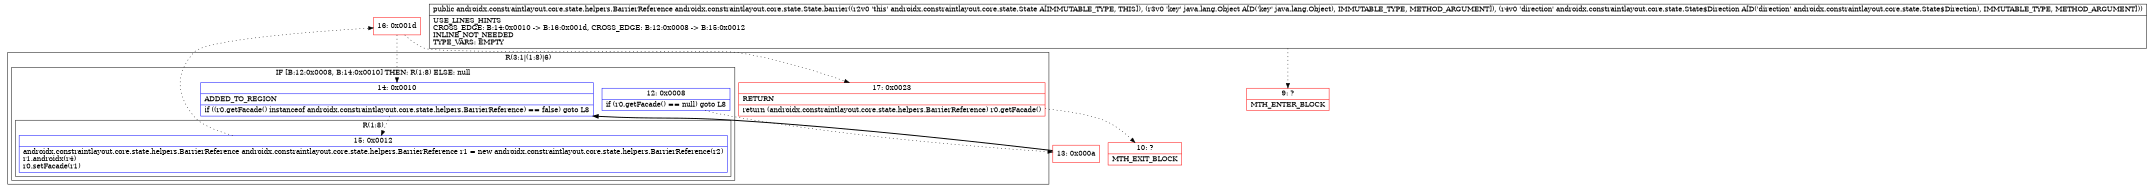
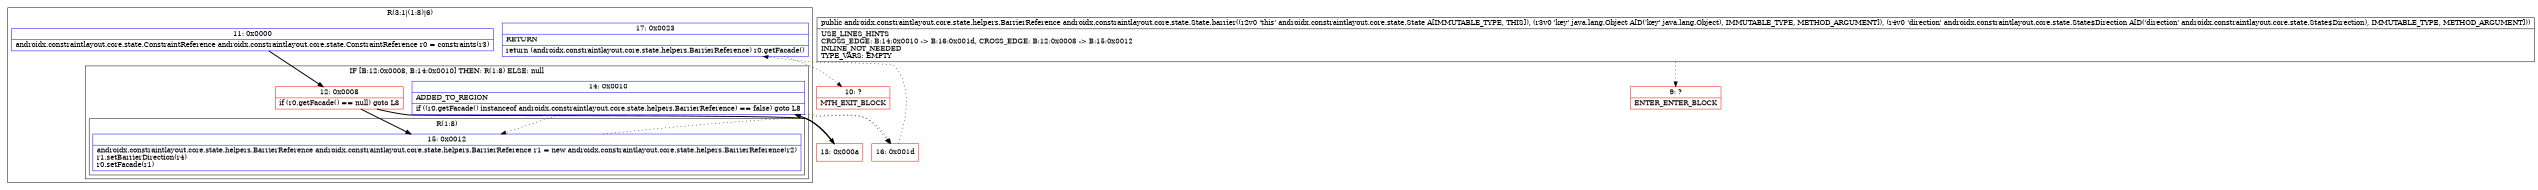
node "11: 0x0000": added
edge "16: 0x001d" -> "14: 0x0010": reversed
node "12: 0x0008": color blue -> red
node "17: 0x0023": color red -> blue
node "9: ?": text "MTH_ENTER_BLOCK" -> "ENTER_ENTER_BLOCK"
edge "12: 0x0008" -> "15: 0x0012": added
edge "12: 0x0008" -> "13: 0x000a": style dotted -> bold
node "15: 0x0012": text "r1.androidx(r4)" -> "r1.setBarrierDirection(r4)"
